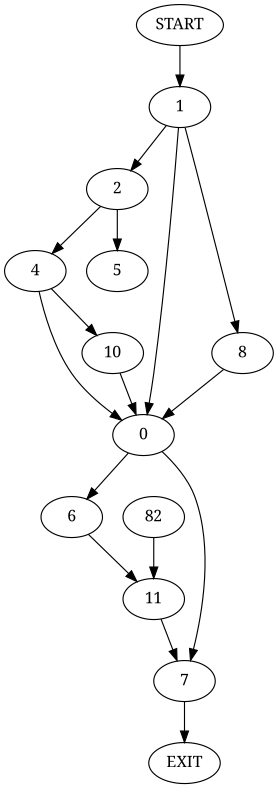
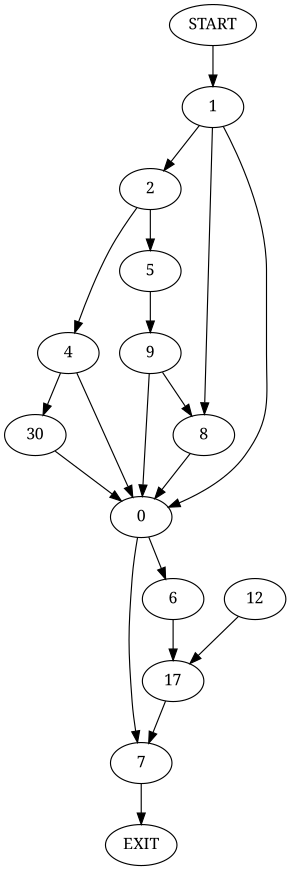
node "10": label "10" -> "30"
node "9": added
node "82": label "82" -> "12"
node "11": label "11" -> "17"
